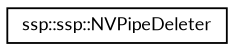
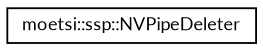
node "ssp::ssp::NVPipeDeleter": label "ssp::ssp::NVPipeDeleter" -> "moetsi::ssp::NVPipeDeleter"
